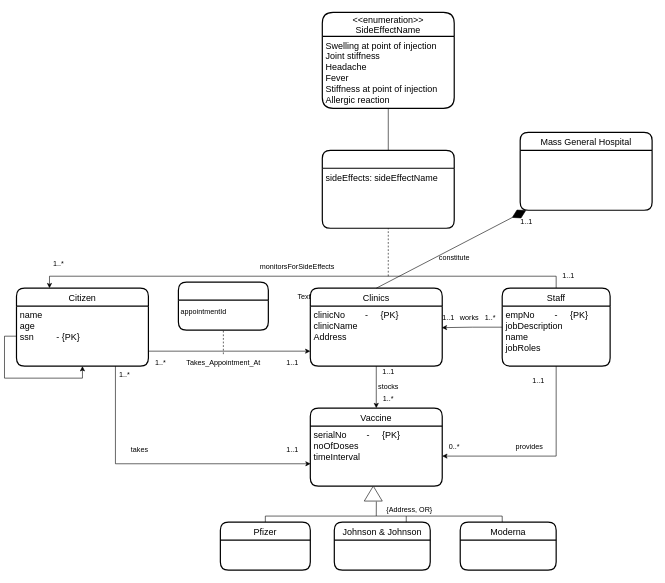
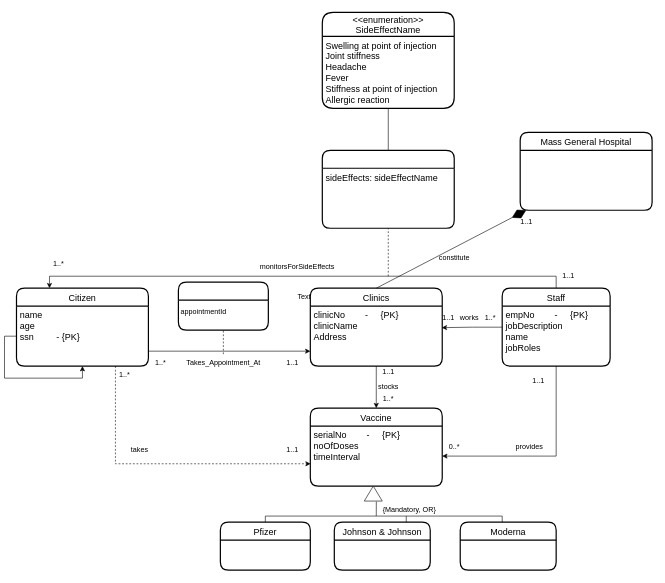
edge "name age ssn - {PK}" -> "serialNo - {PK} noOfDoses timeInterval": style solid -> dashed
node "{Address, OR}": label "{Address, OR}" -> "{Mandatory, OR}"
